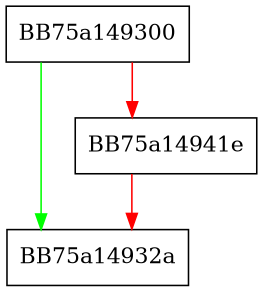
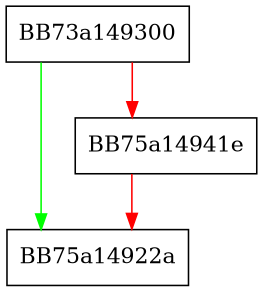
node "BB75a149300": label "BB75a149300" -> "BB73a149300"
node "BB75a14932a": label "BB75a14932a" -> "BB75a14922a"
